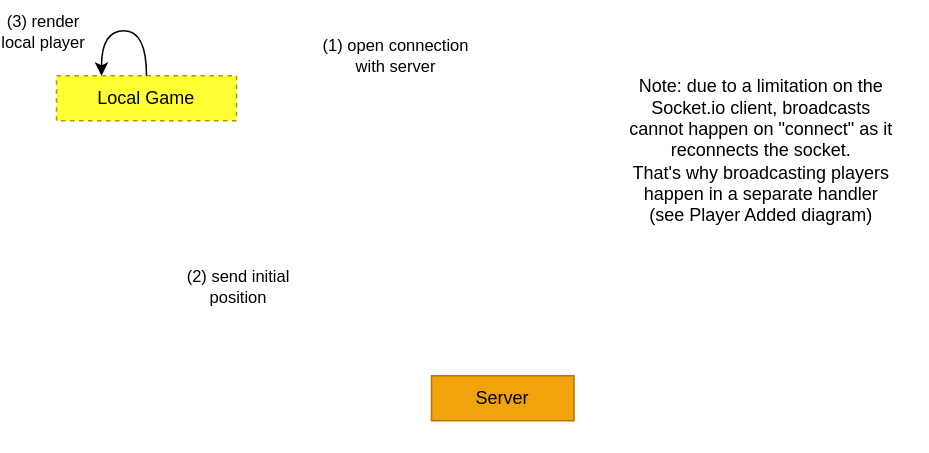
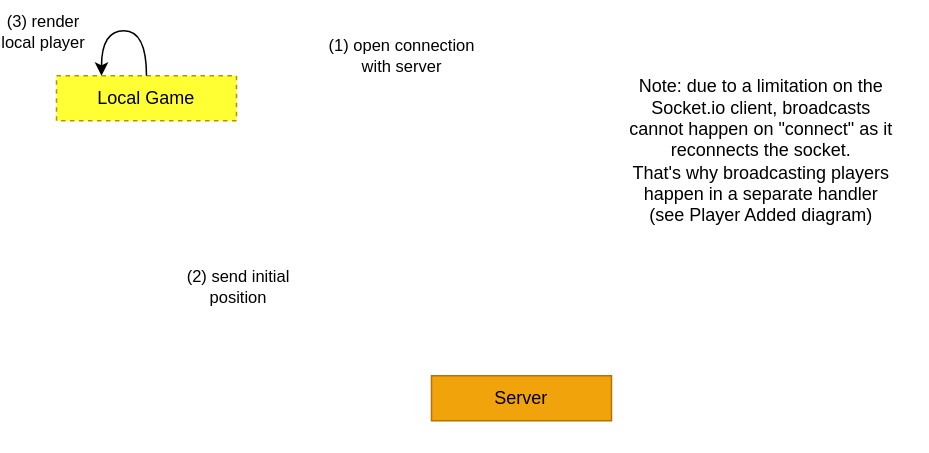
node "Server": size 143x45 -> 180x45
